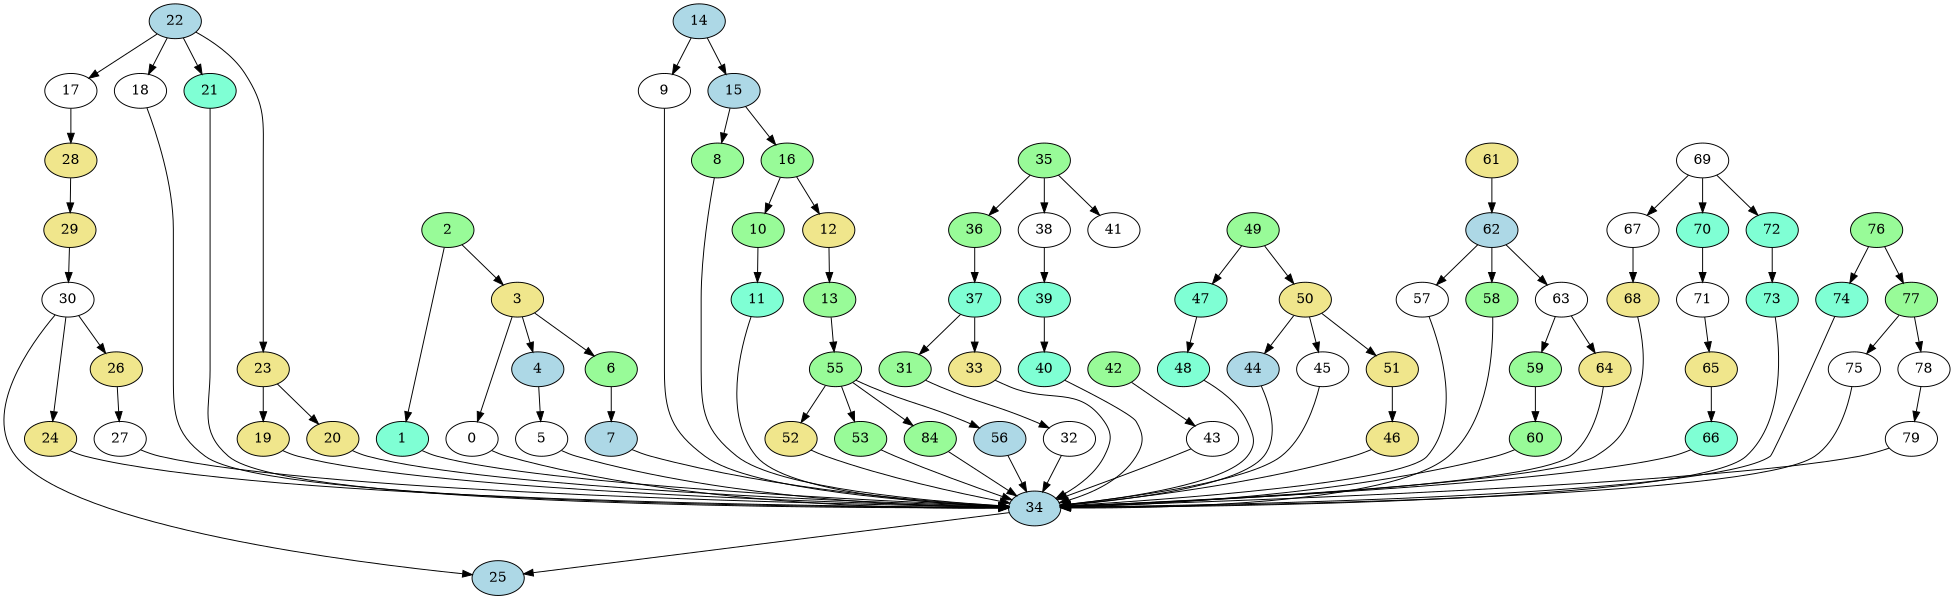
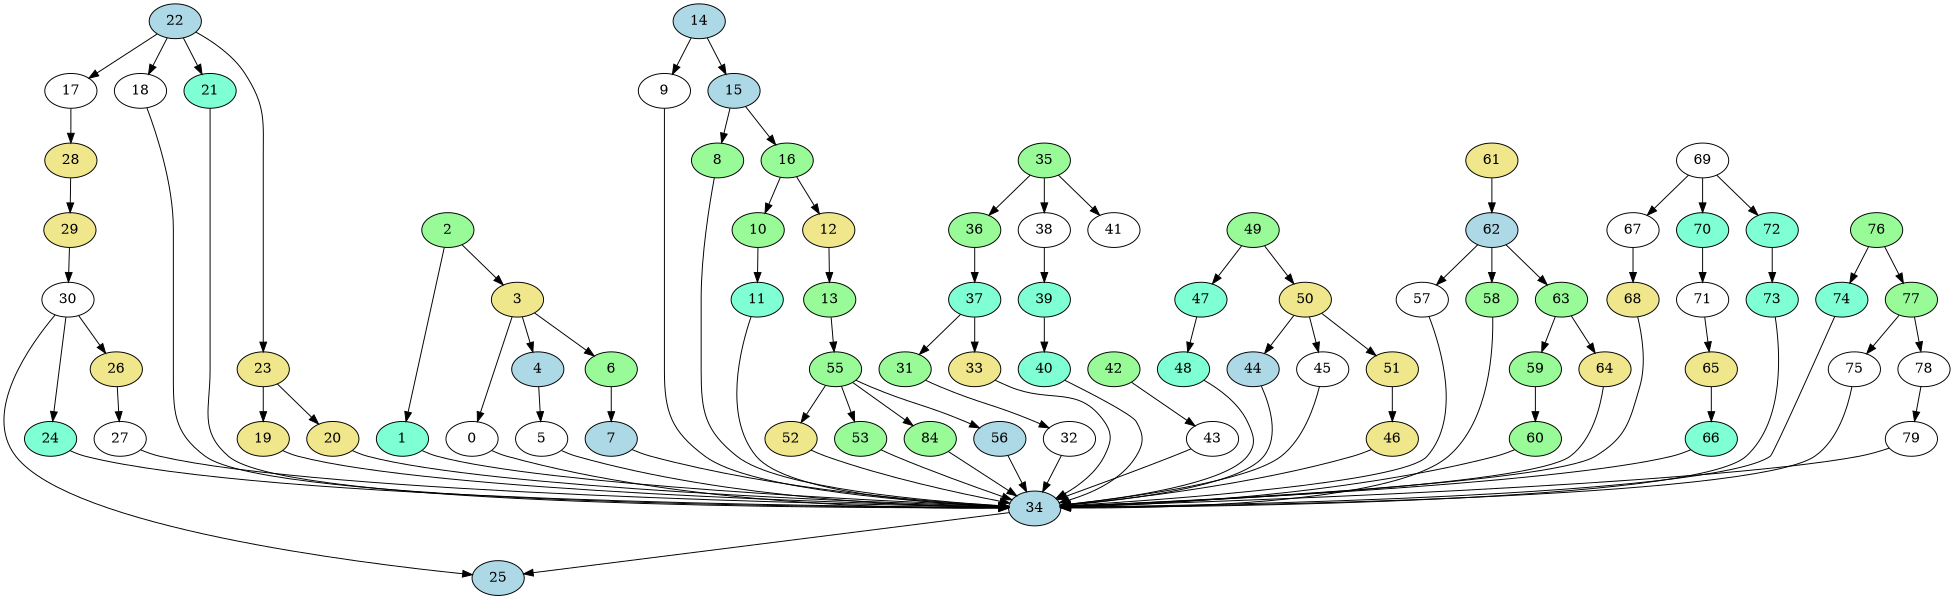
node "63": fillcolor white -> palegreen
node "24": fillcolor khaki -> aquamarine
